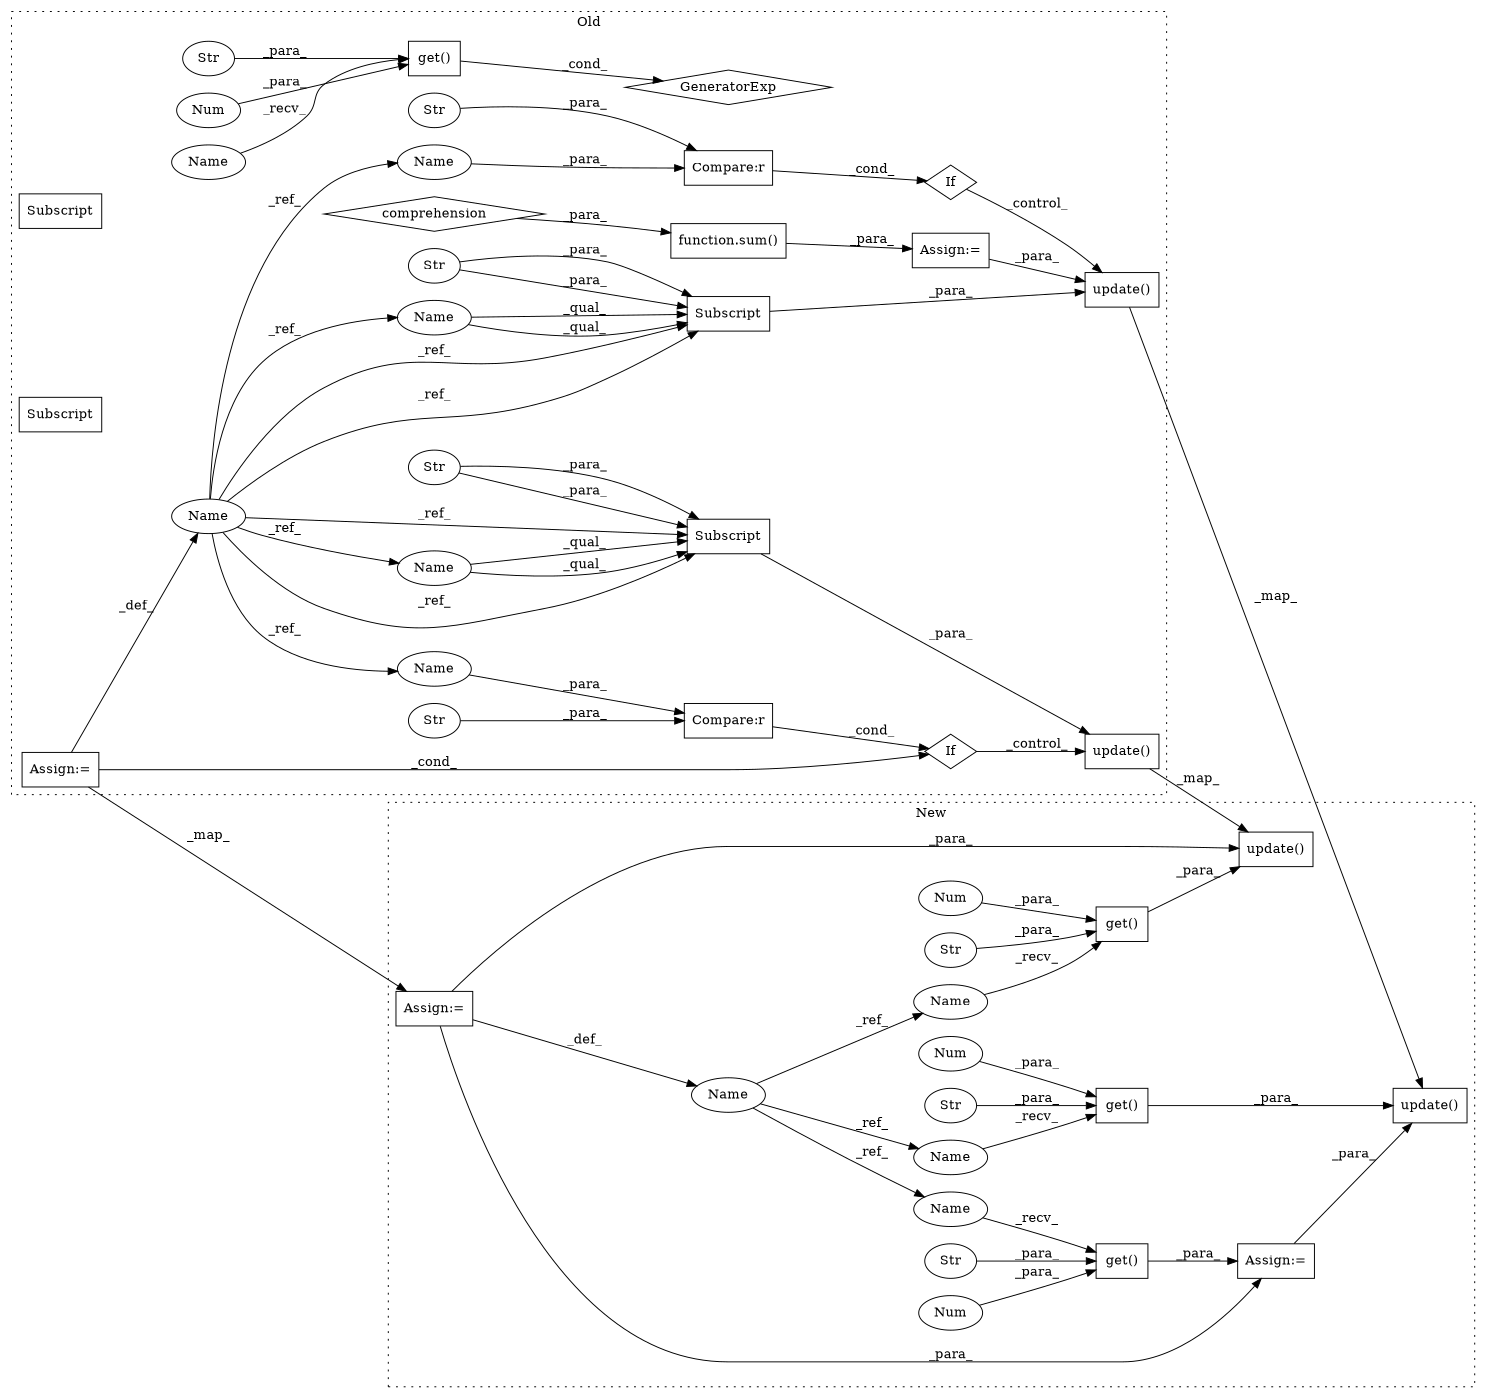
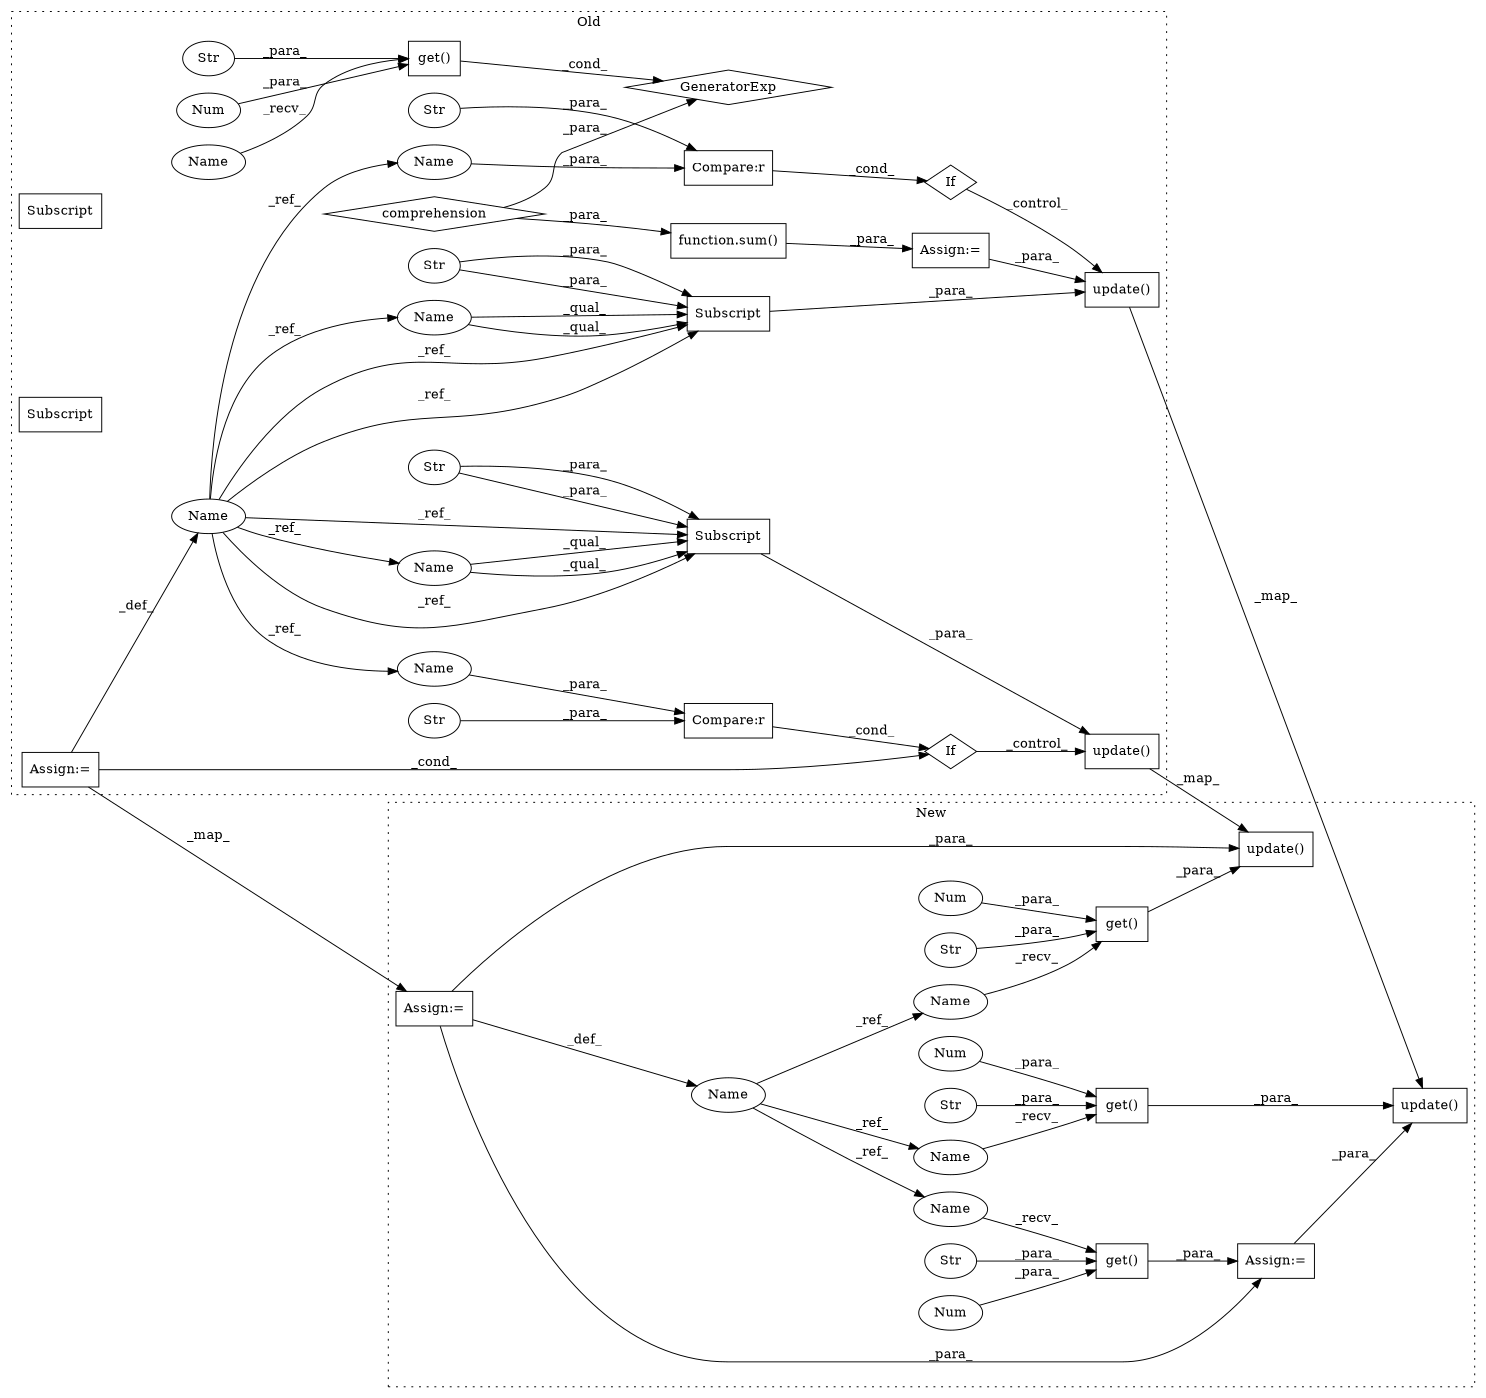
edge "comprehension" -> "GeneratorExp": added, label "_para_"
